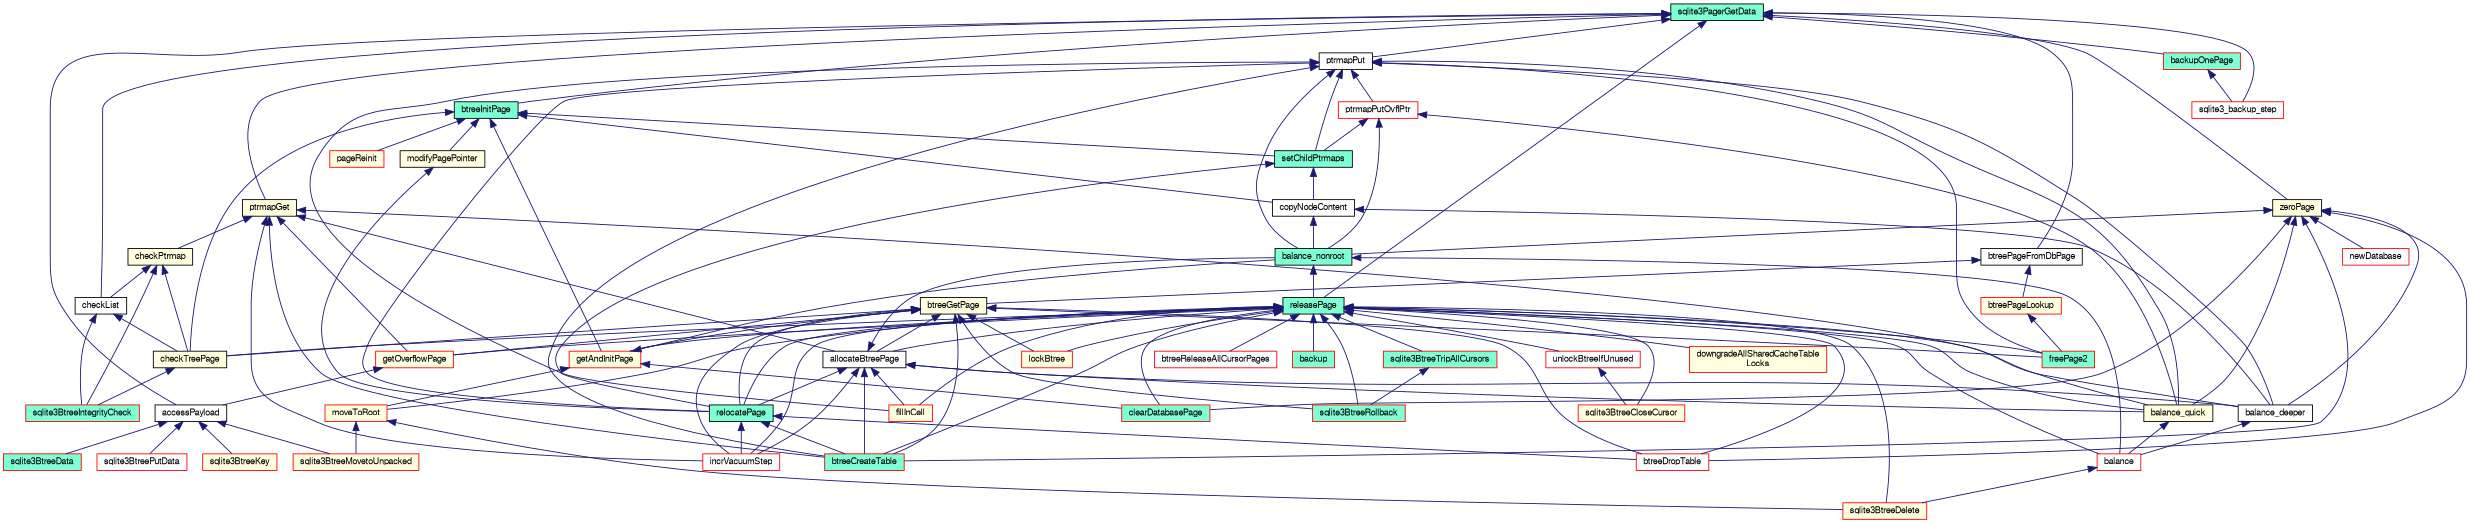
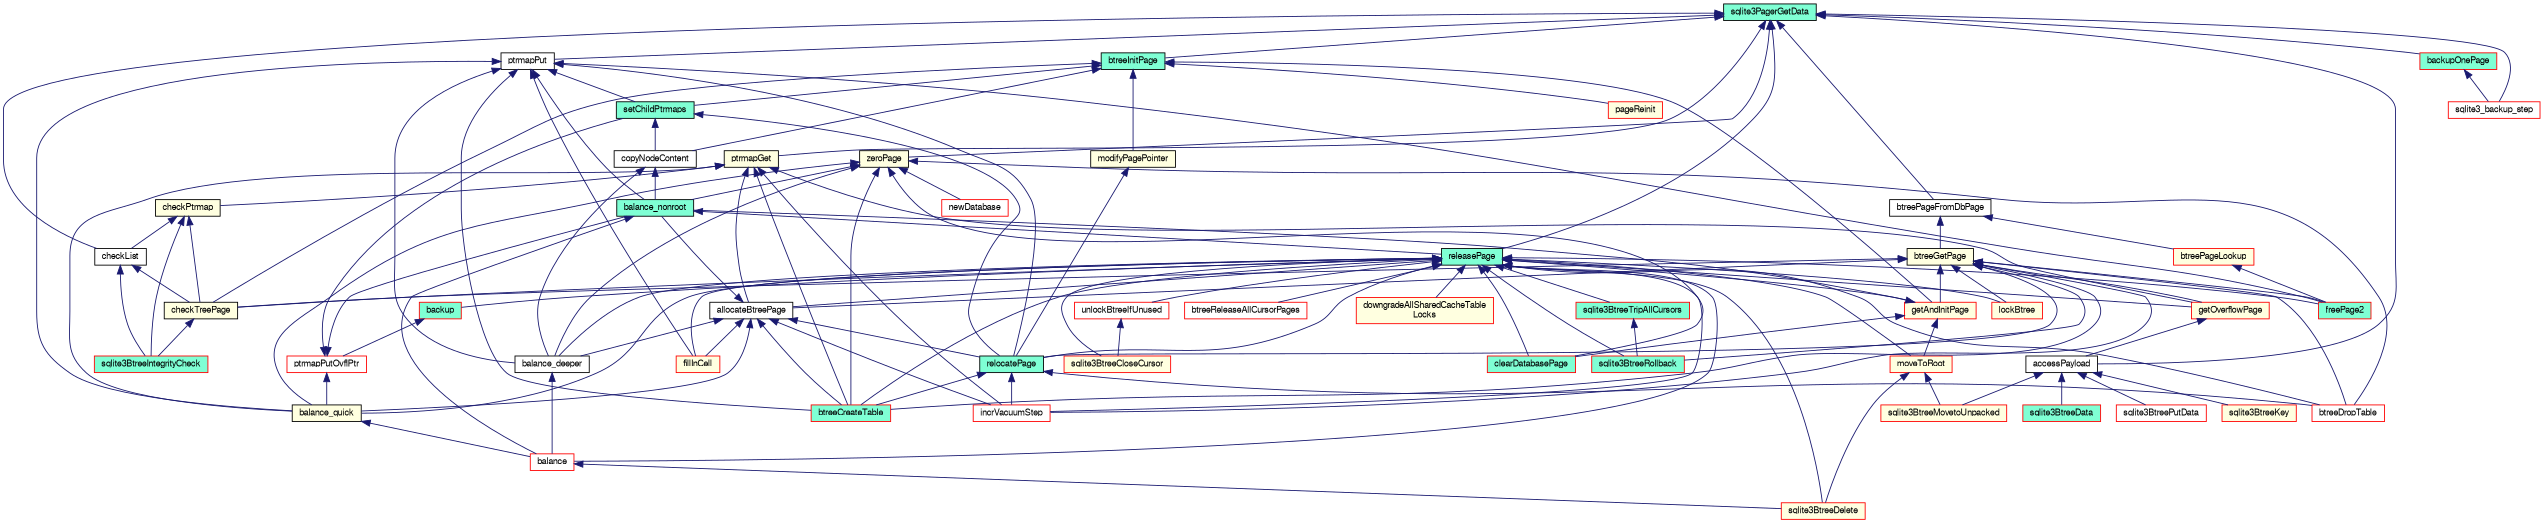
edge "ptrmapPutOvflPtr" -> "ptrmapPut": now "ptrmapPutOvflPtr" -> "backup"
